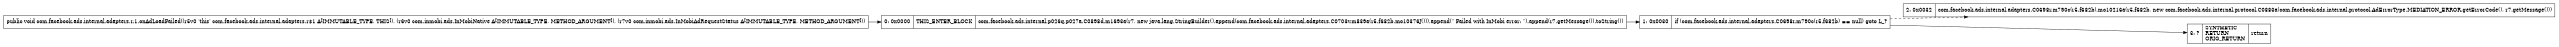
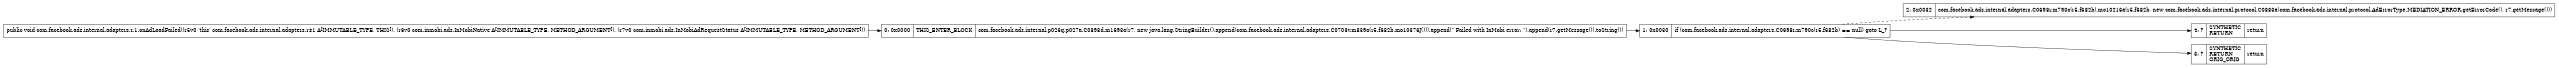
node "4: ?": added
node "3: ?": text "ORIG_RETURN" -> "ORIG_ORIG"
